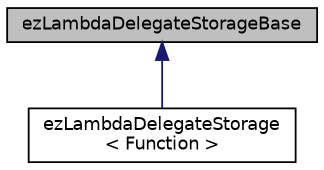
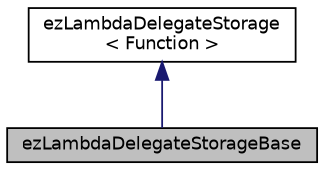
edge "ezLambdaDelegateStorage < Function >" -> "ezLambdaDelegateStorageBase": reversed
